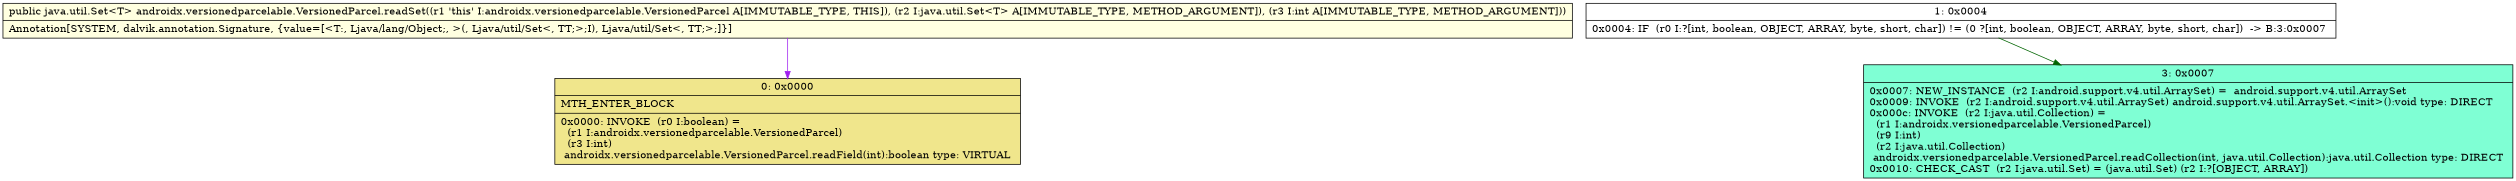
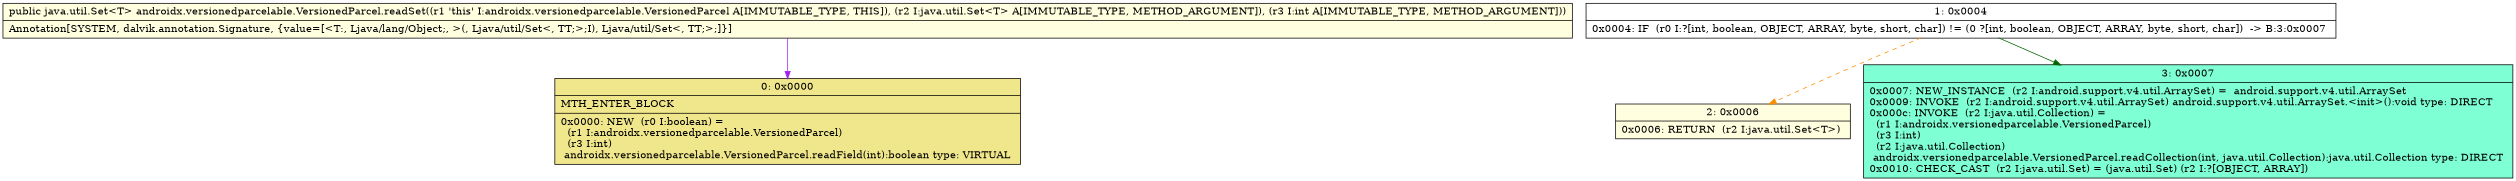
node "2: 0x0006": added
node "0: 0x0000": text "0x0000: INVOKE  (r0 I:boolean) =" -> "0x0000: NEW  (r0 I:boolean) ="
node "3: 0x0007": text "(r9 I:int)" -> "(r3 I:int)"
